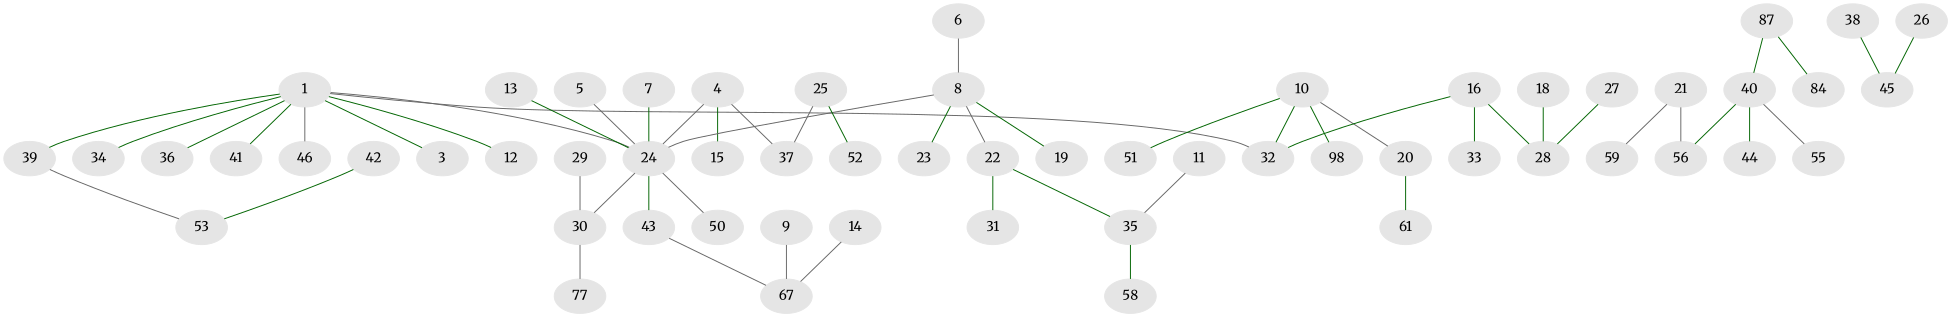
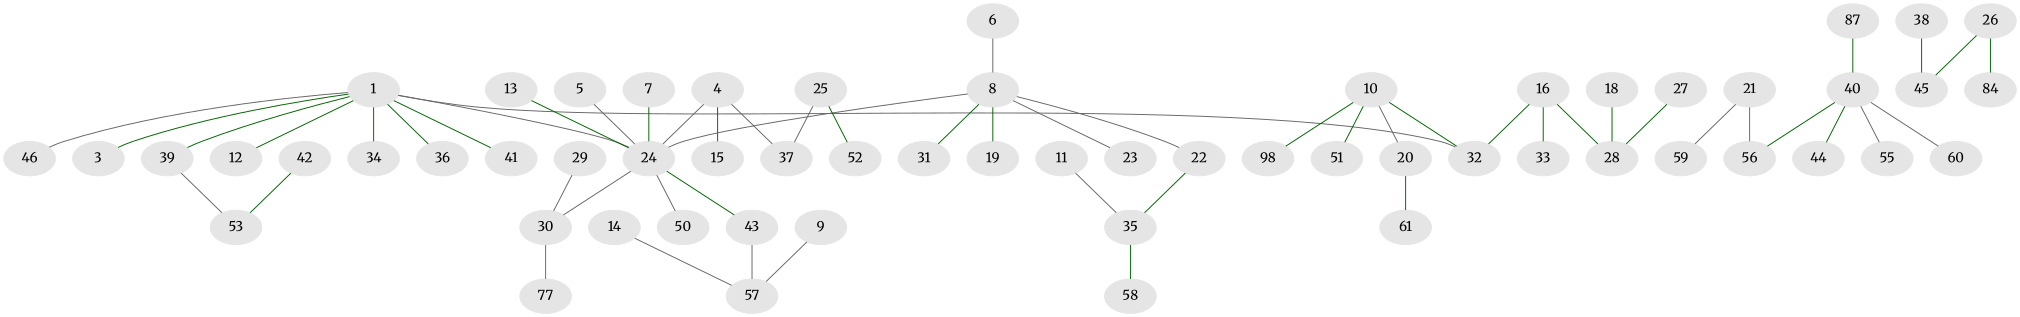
edge "87" -- "84": now "26" -- "84"
edge "8" -- "23": color darkgreen -> gray40
node "60": added
edge "22" -- "31": now "8" -- "31"
node "67": label "67" -> "57"
